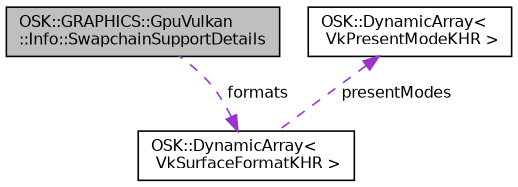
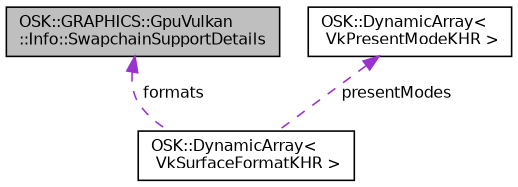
edge "OSK::GRAPHICS::GpuVulkan ::Info::SwapchainSupportDetails" -> "OSK::DynamicArray< VkSurfaceFormatKHR >": reversed
